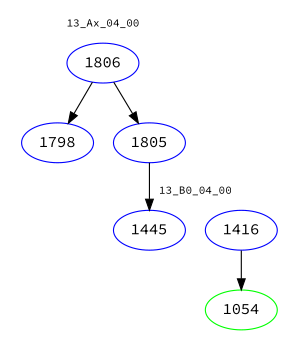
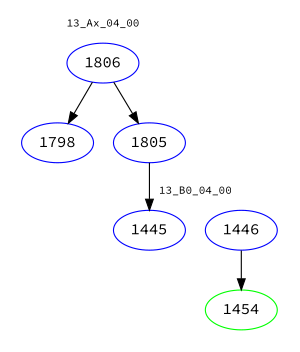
node "1416": label "1416" -> "1446"
node "1054": label "1054" -> "1454"
